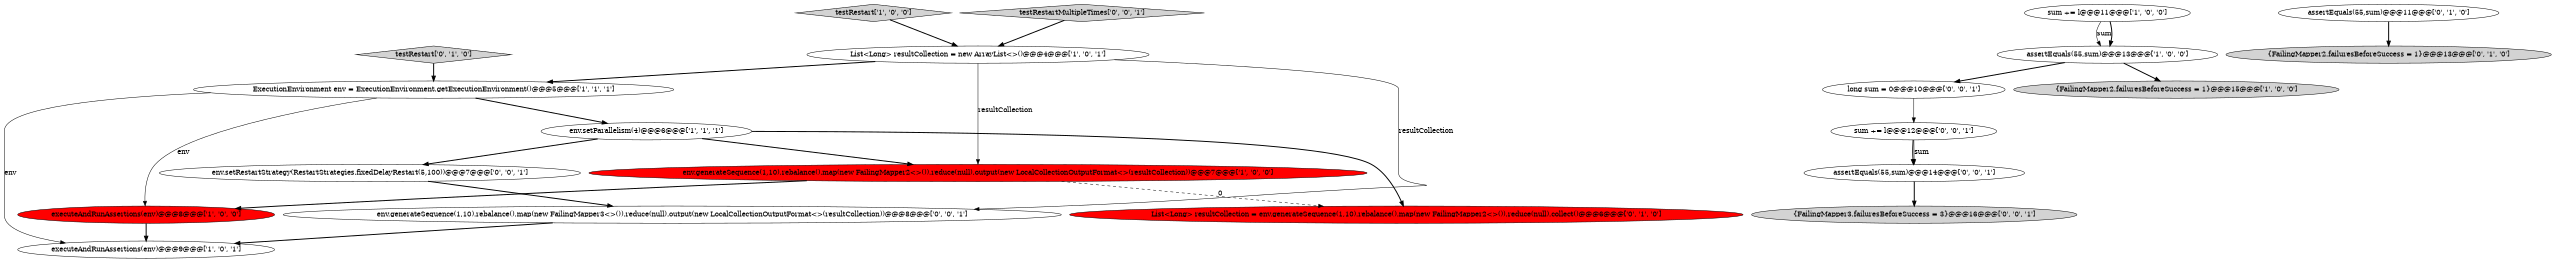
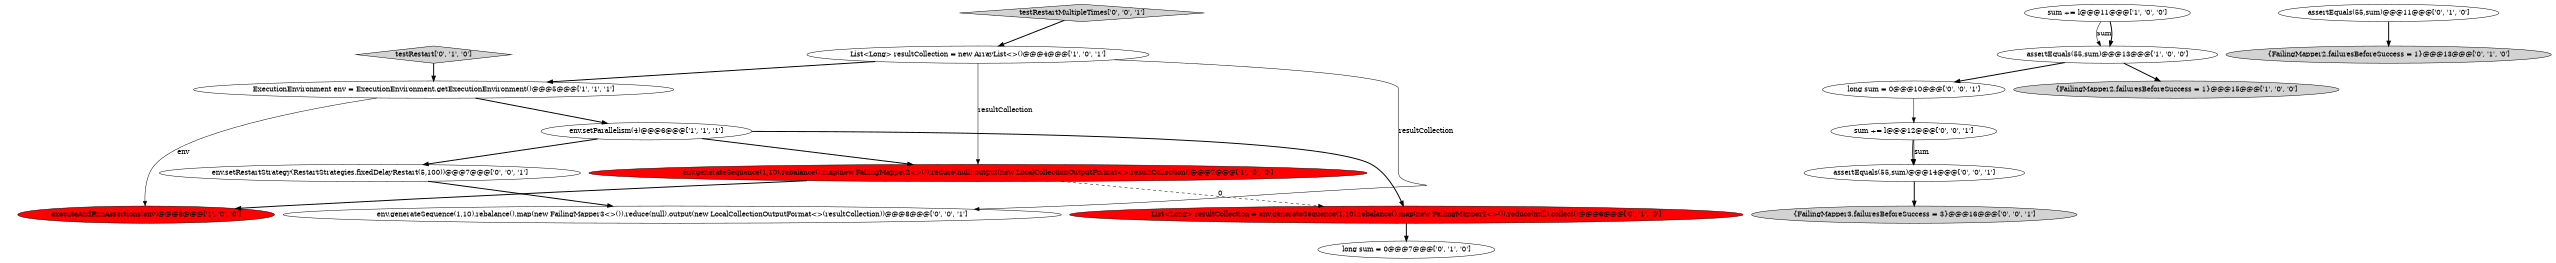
node "testRestart['1', '0', '0']": removed
node "executeAndRunAssertions(env)@@@9@@@['1', '0', '1']": removed
node "long sum = 0@@@7@@@['0', '1', '0']": added
